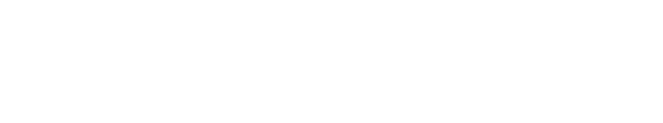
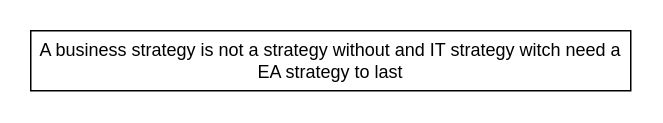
node "A business strategy is not a strategy without and IT strategy witch need a EA strategy to last": added
